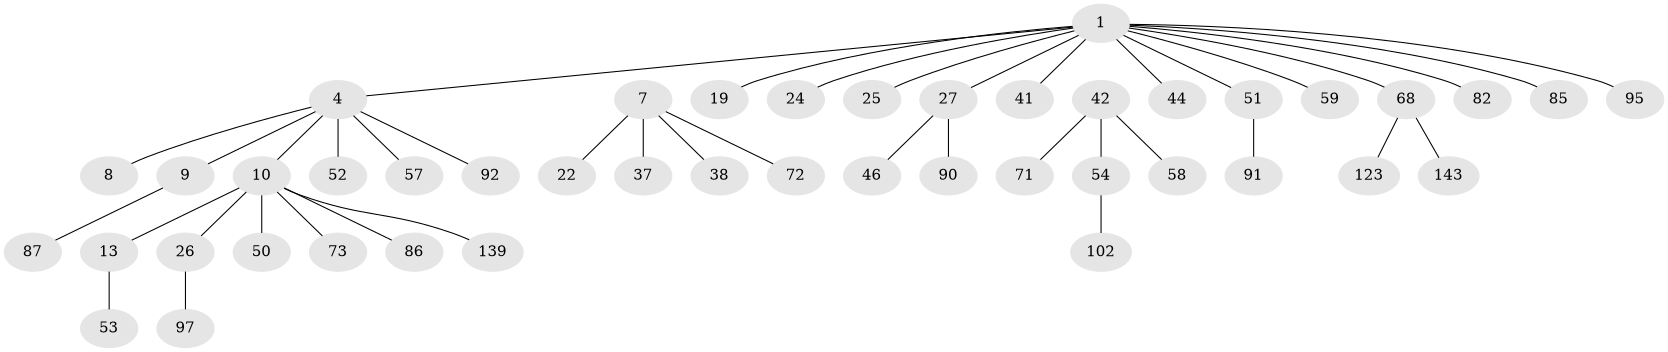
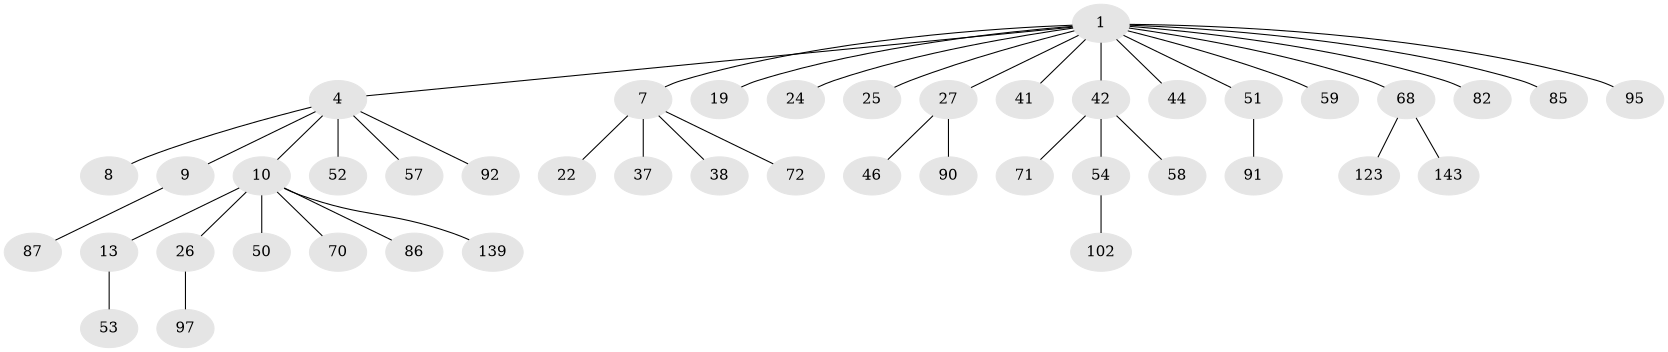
edge "1" -- "7": added
edge "1" -- "42": added
node "73": label "73" -> "70"
